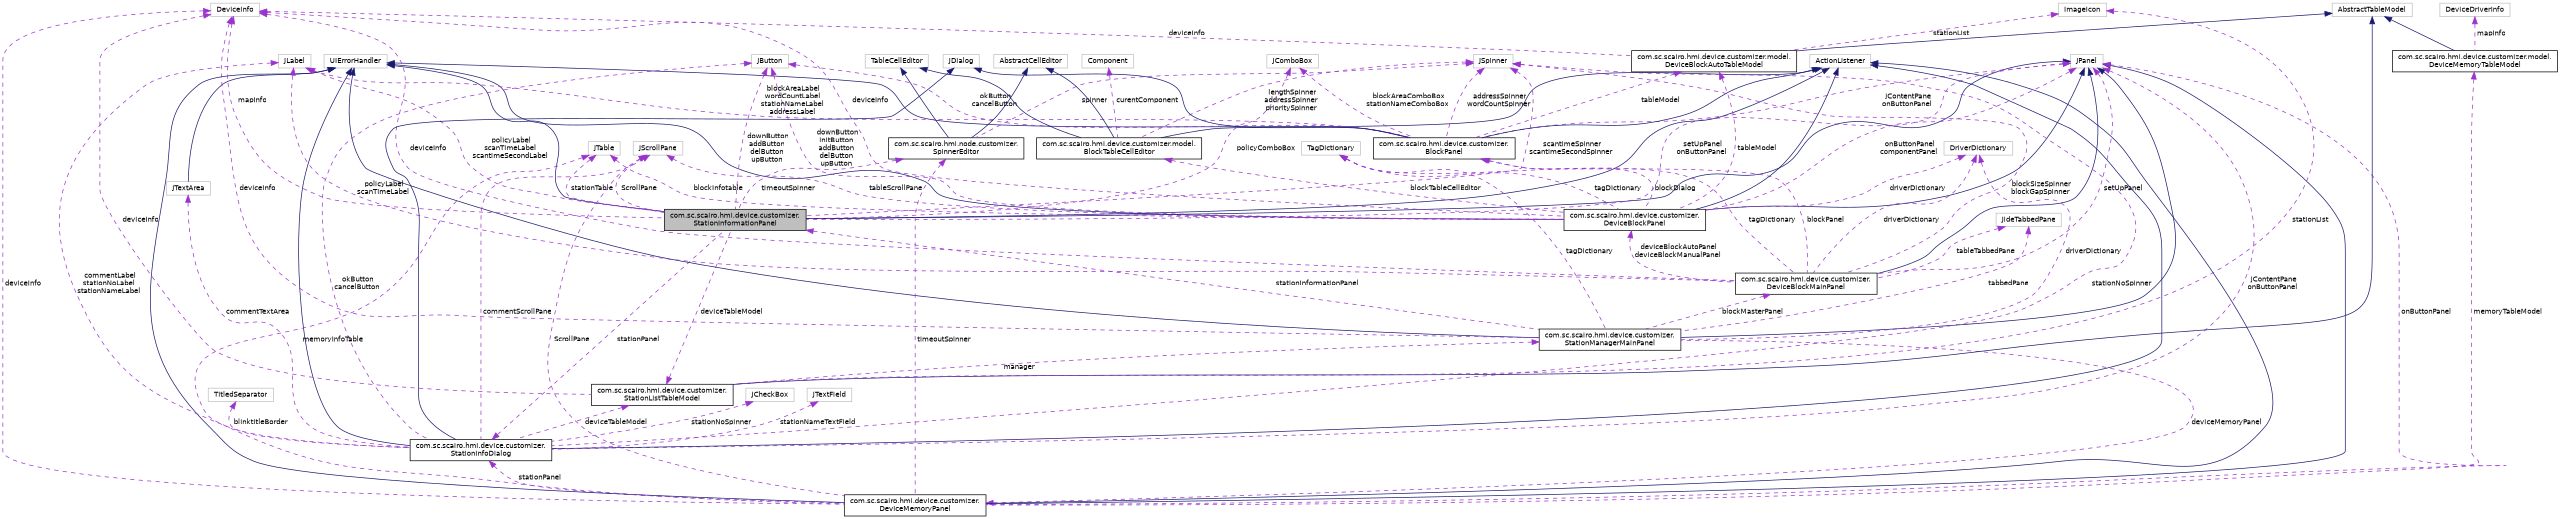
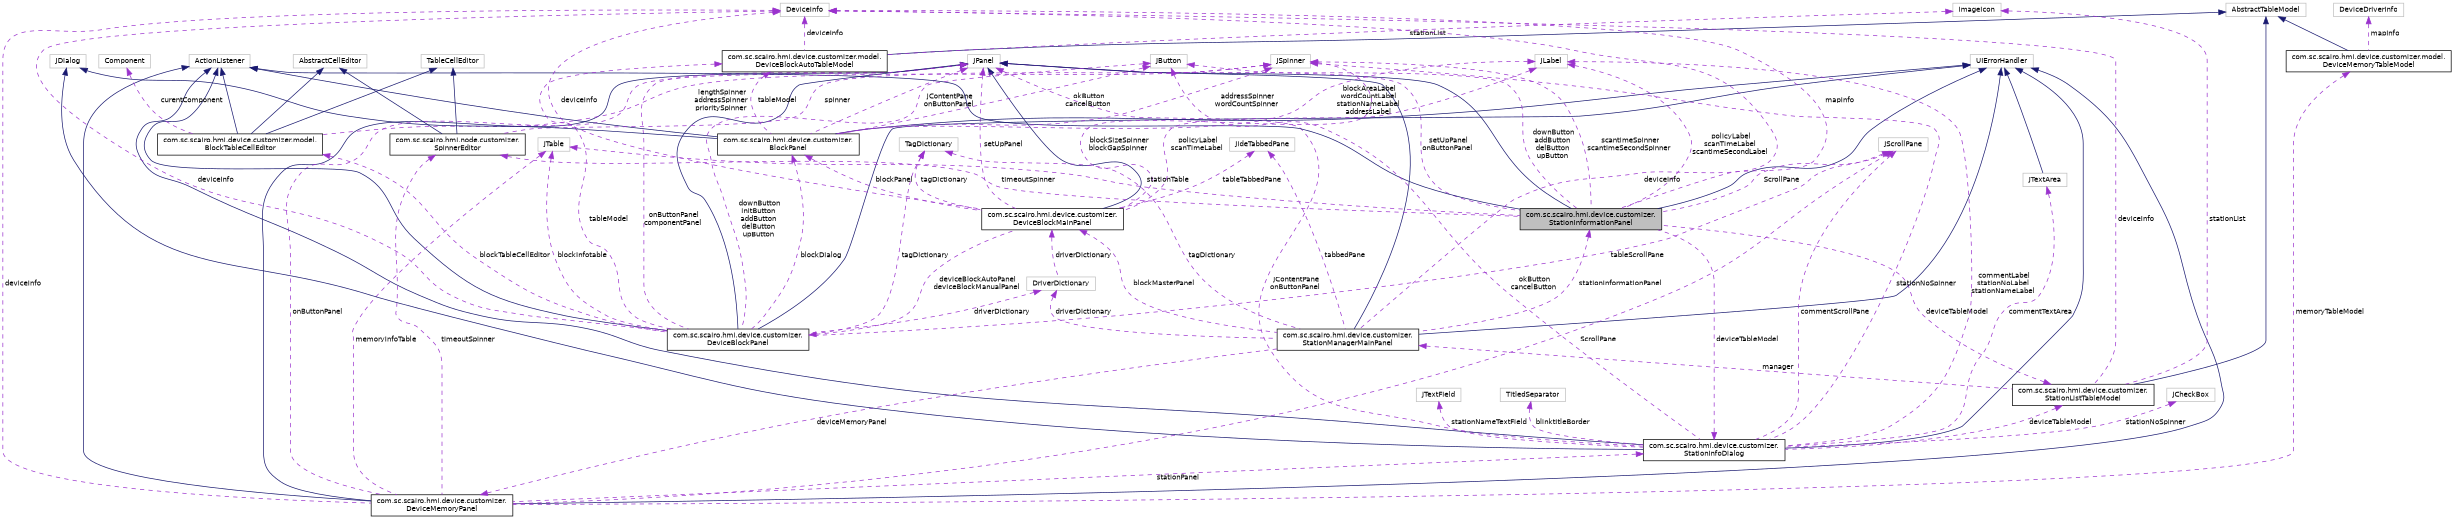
node "JComboBox": removed
edge "com.sc.scairo.hmi.device.customizer. DeviceBlockMainPanel" -> "DriverDictionary": reversed
edge "com.sc.scairo.hmi.device.customizer. StationInformationPanel" -> "com.sc.scairo.hmi.device.customizer. StationInfoDialog": label " stationPanel" -> " deviceTableModel"
